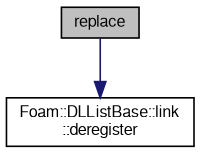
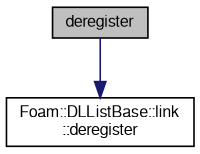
node "replace": label "replace" -> "deregister"
